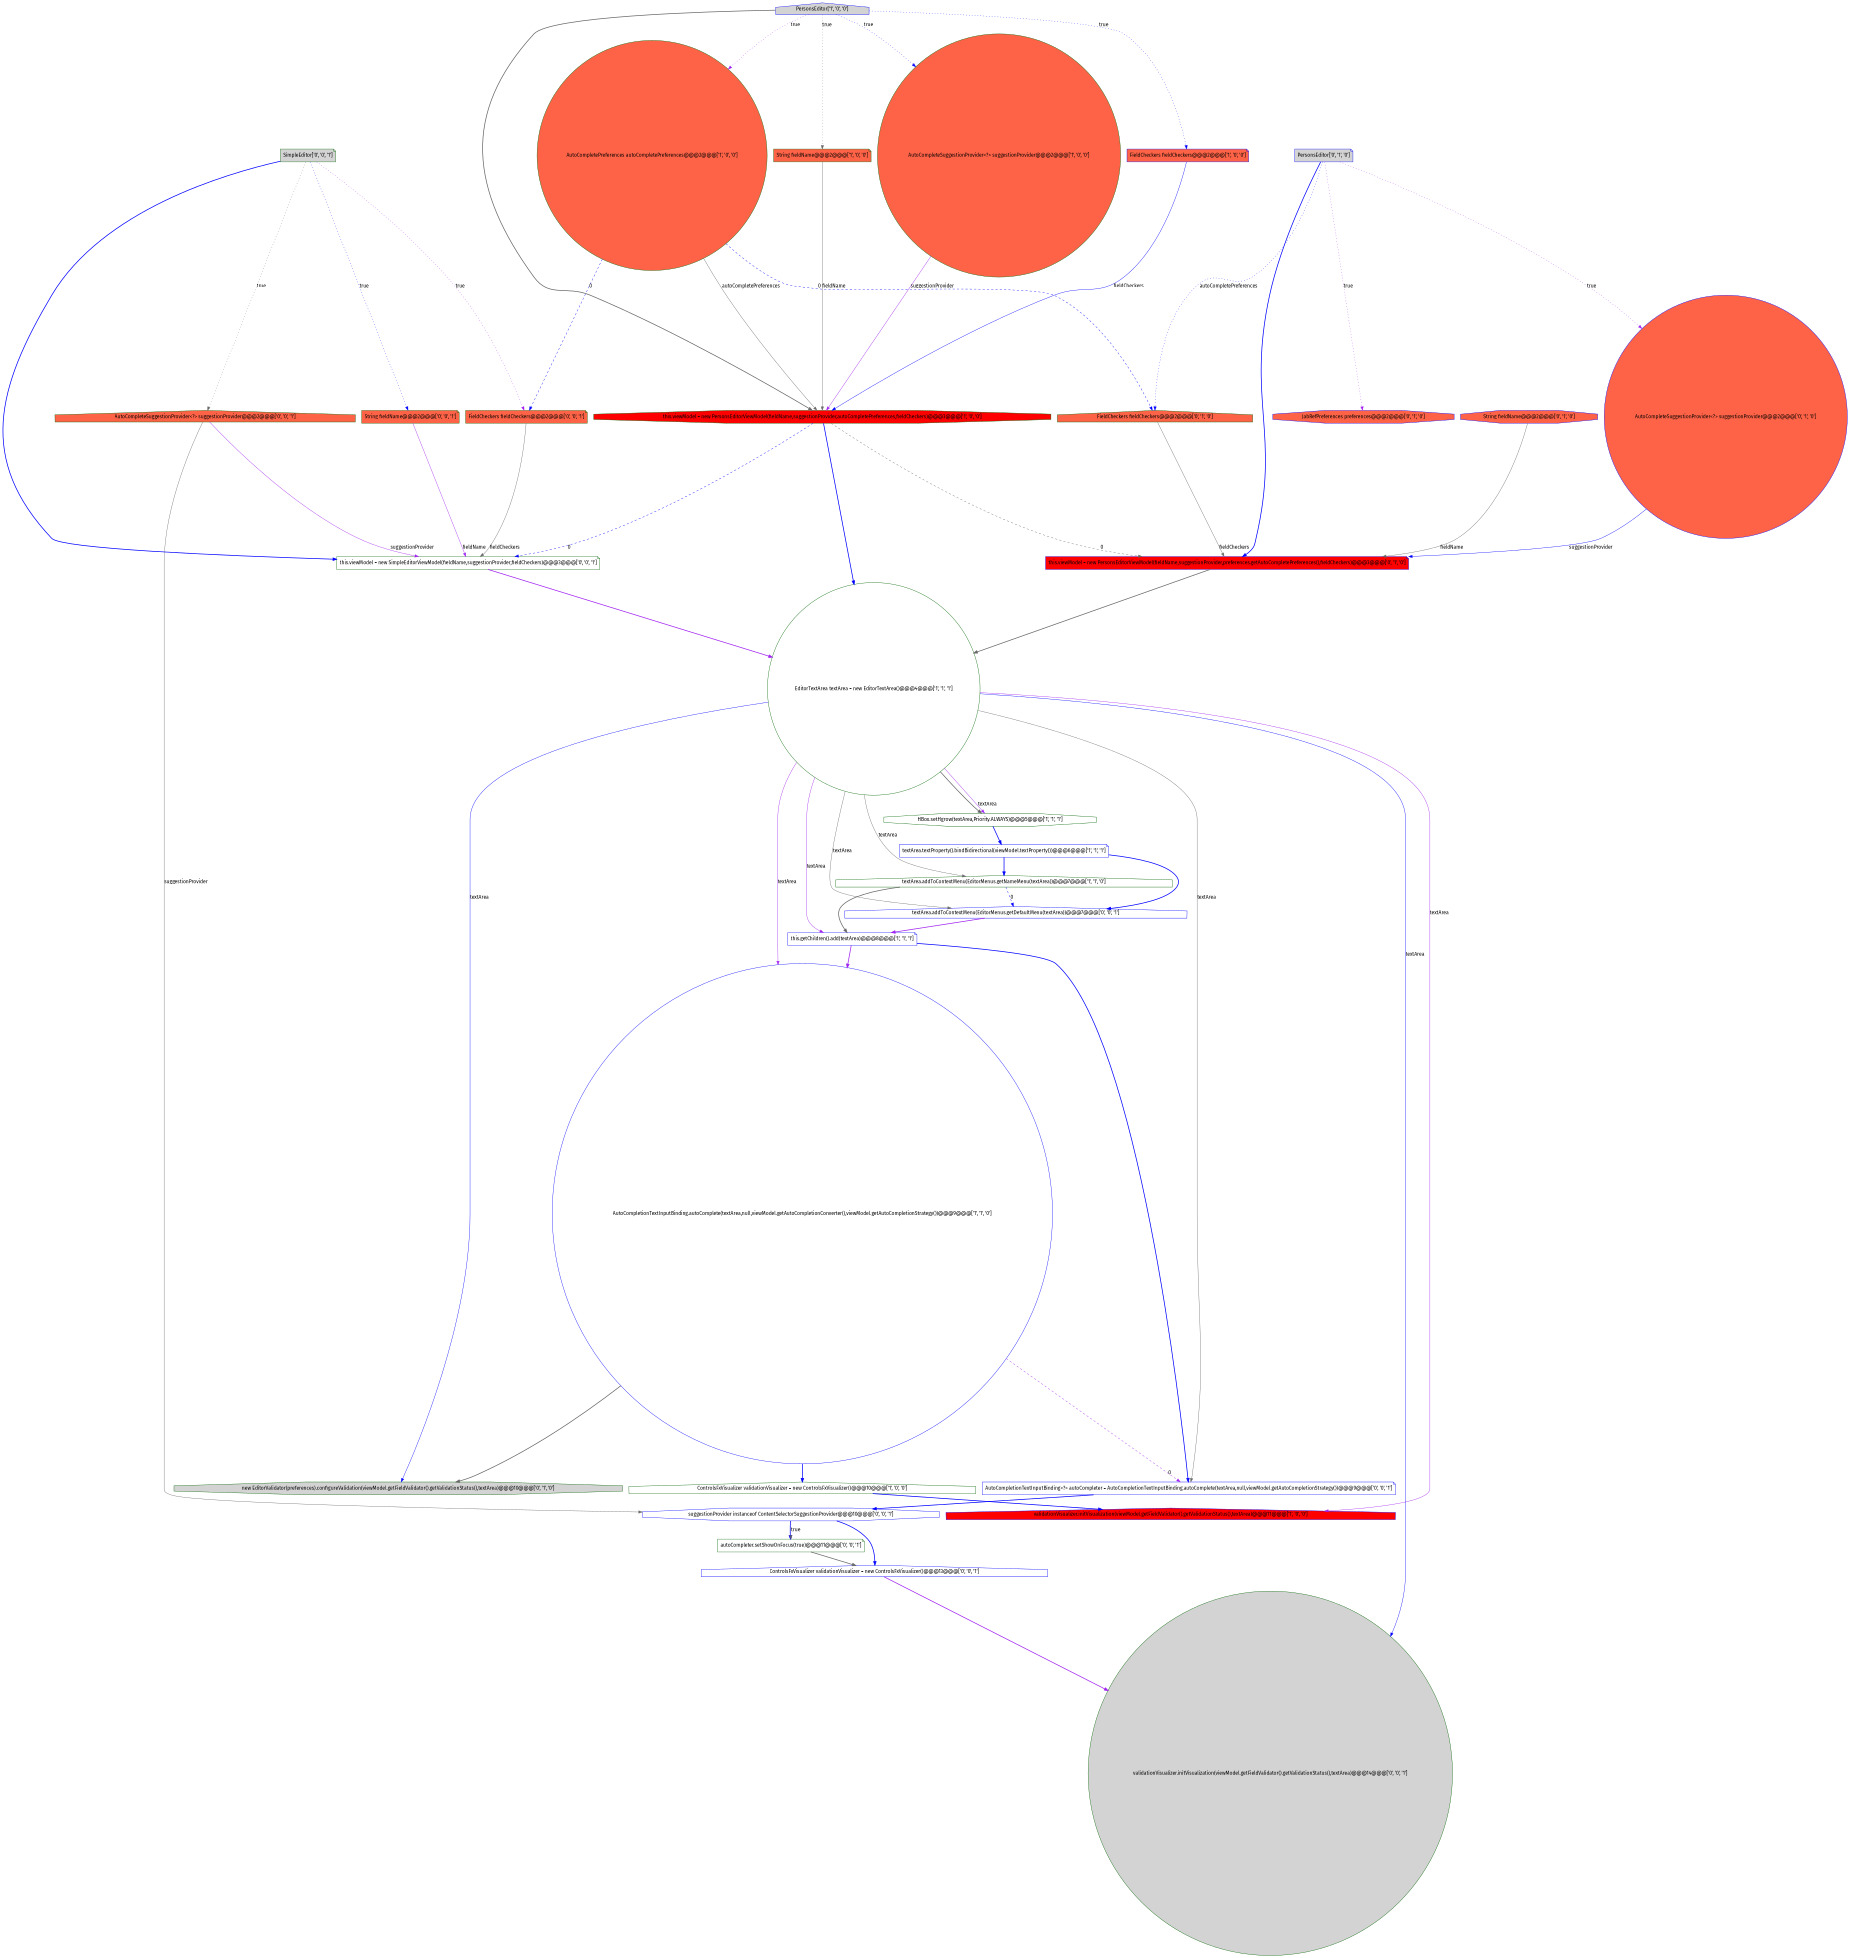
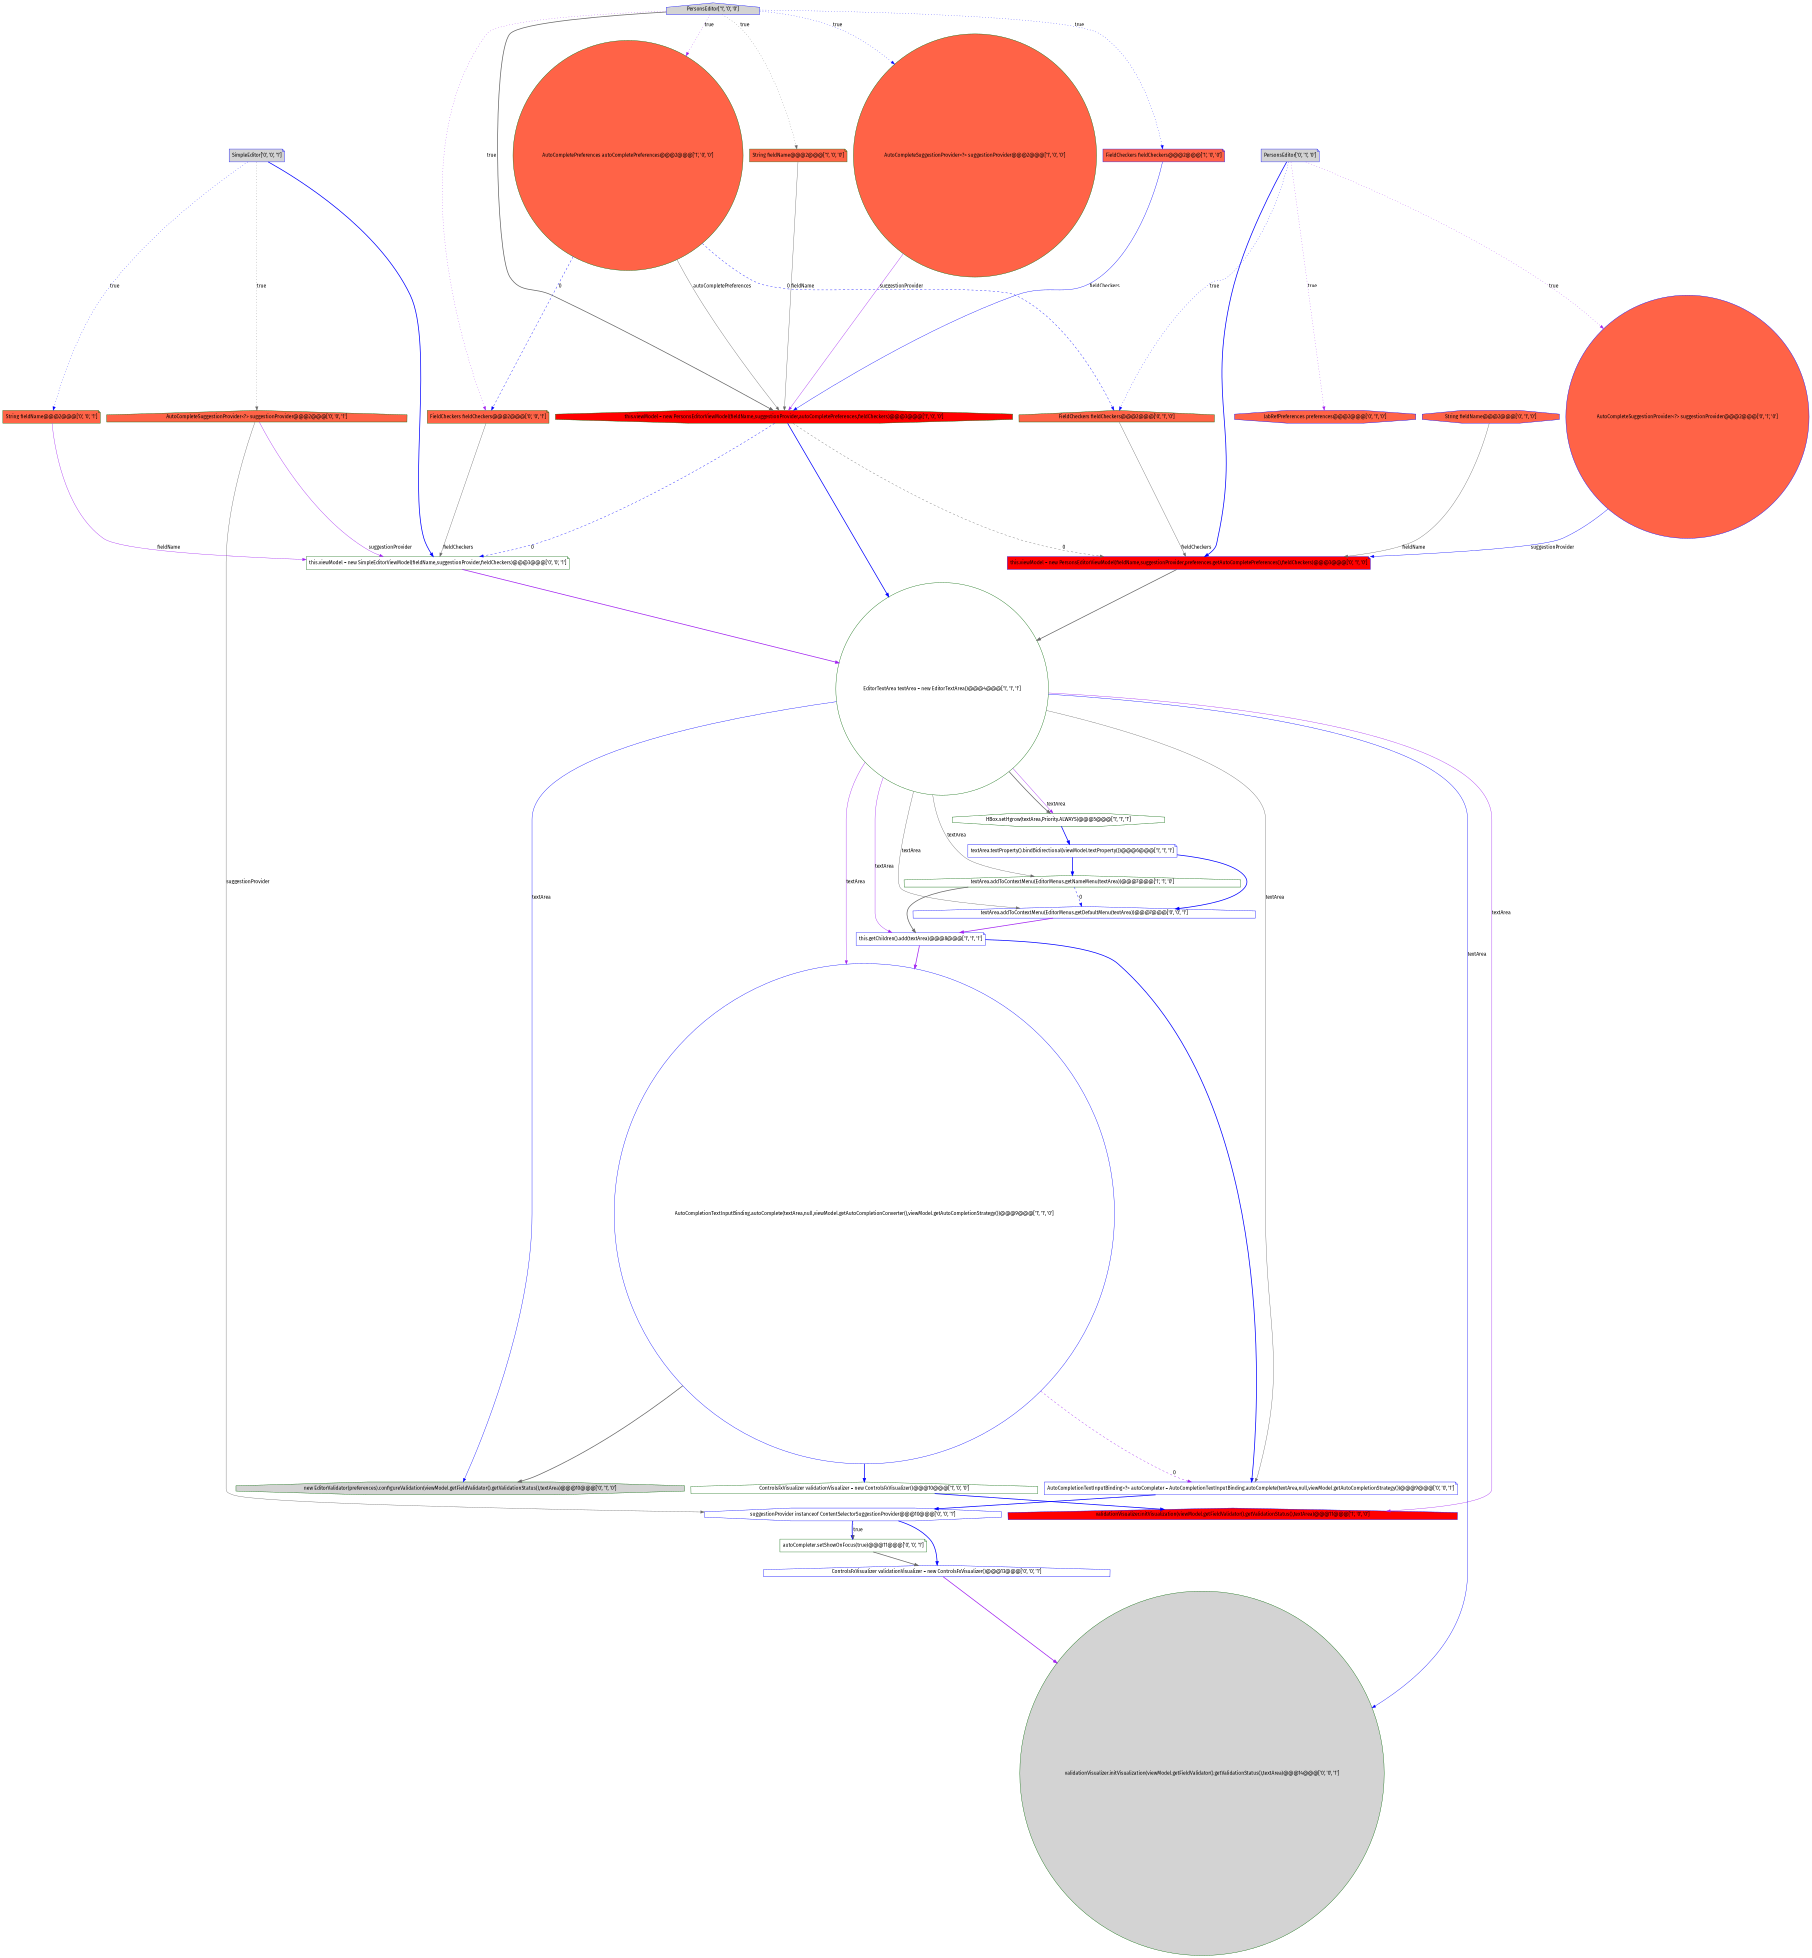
node "SimpleEditor['0', '0', '1']": color darkgreen -> blue
edge "SimpleEditor['0', '0', '1']" -> "FieldCheckers fieldCheckers@@@2@@@['0', '0', '1']": now "PersonsEditor['1', '0', '0']" -> "FieldCheckers fieldCheckers@@@2@@@['0', '0', '1']"
edge "PersonsEditor['0', '1', '0']" -> "FieldCheckers fieldCheckers@@@2@@@['0', '1', '0']": label "autoCompletePreferences" -> "true"
